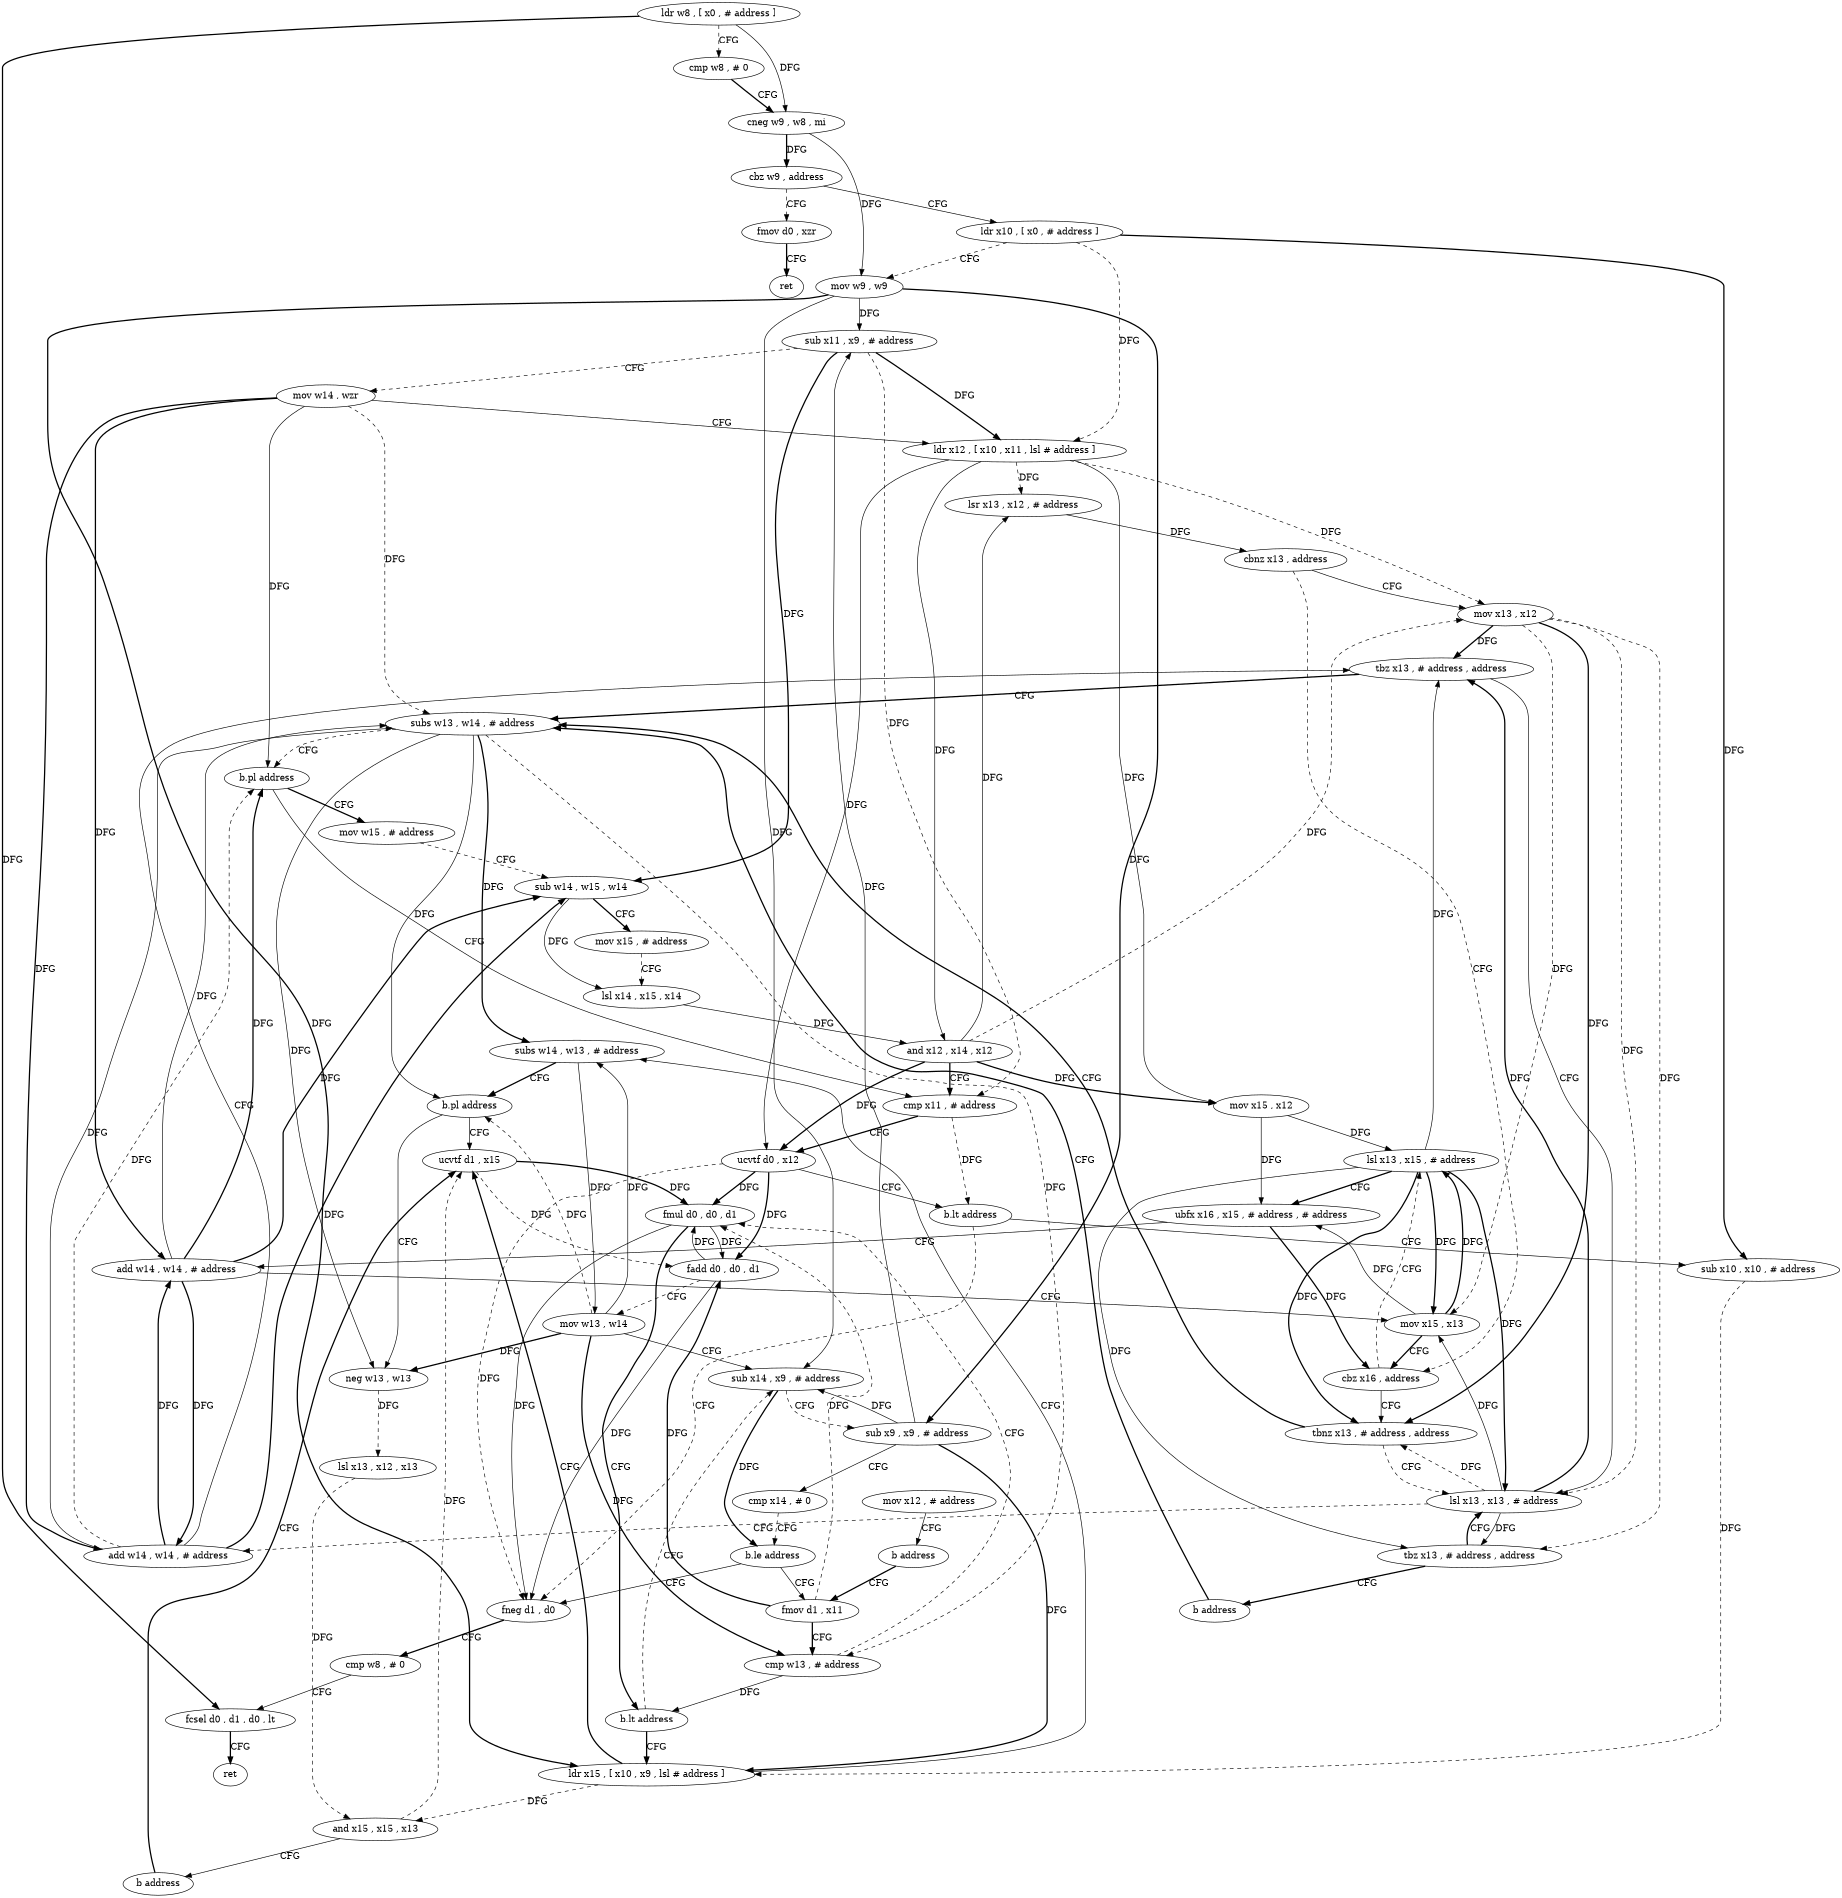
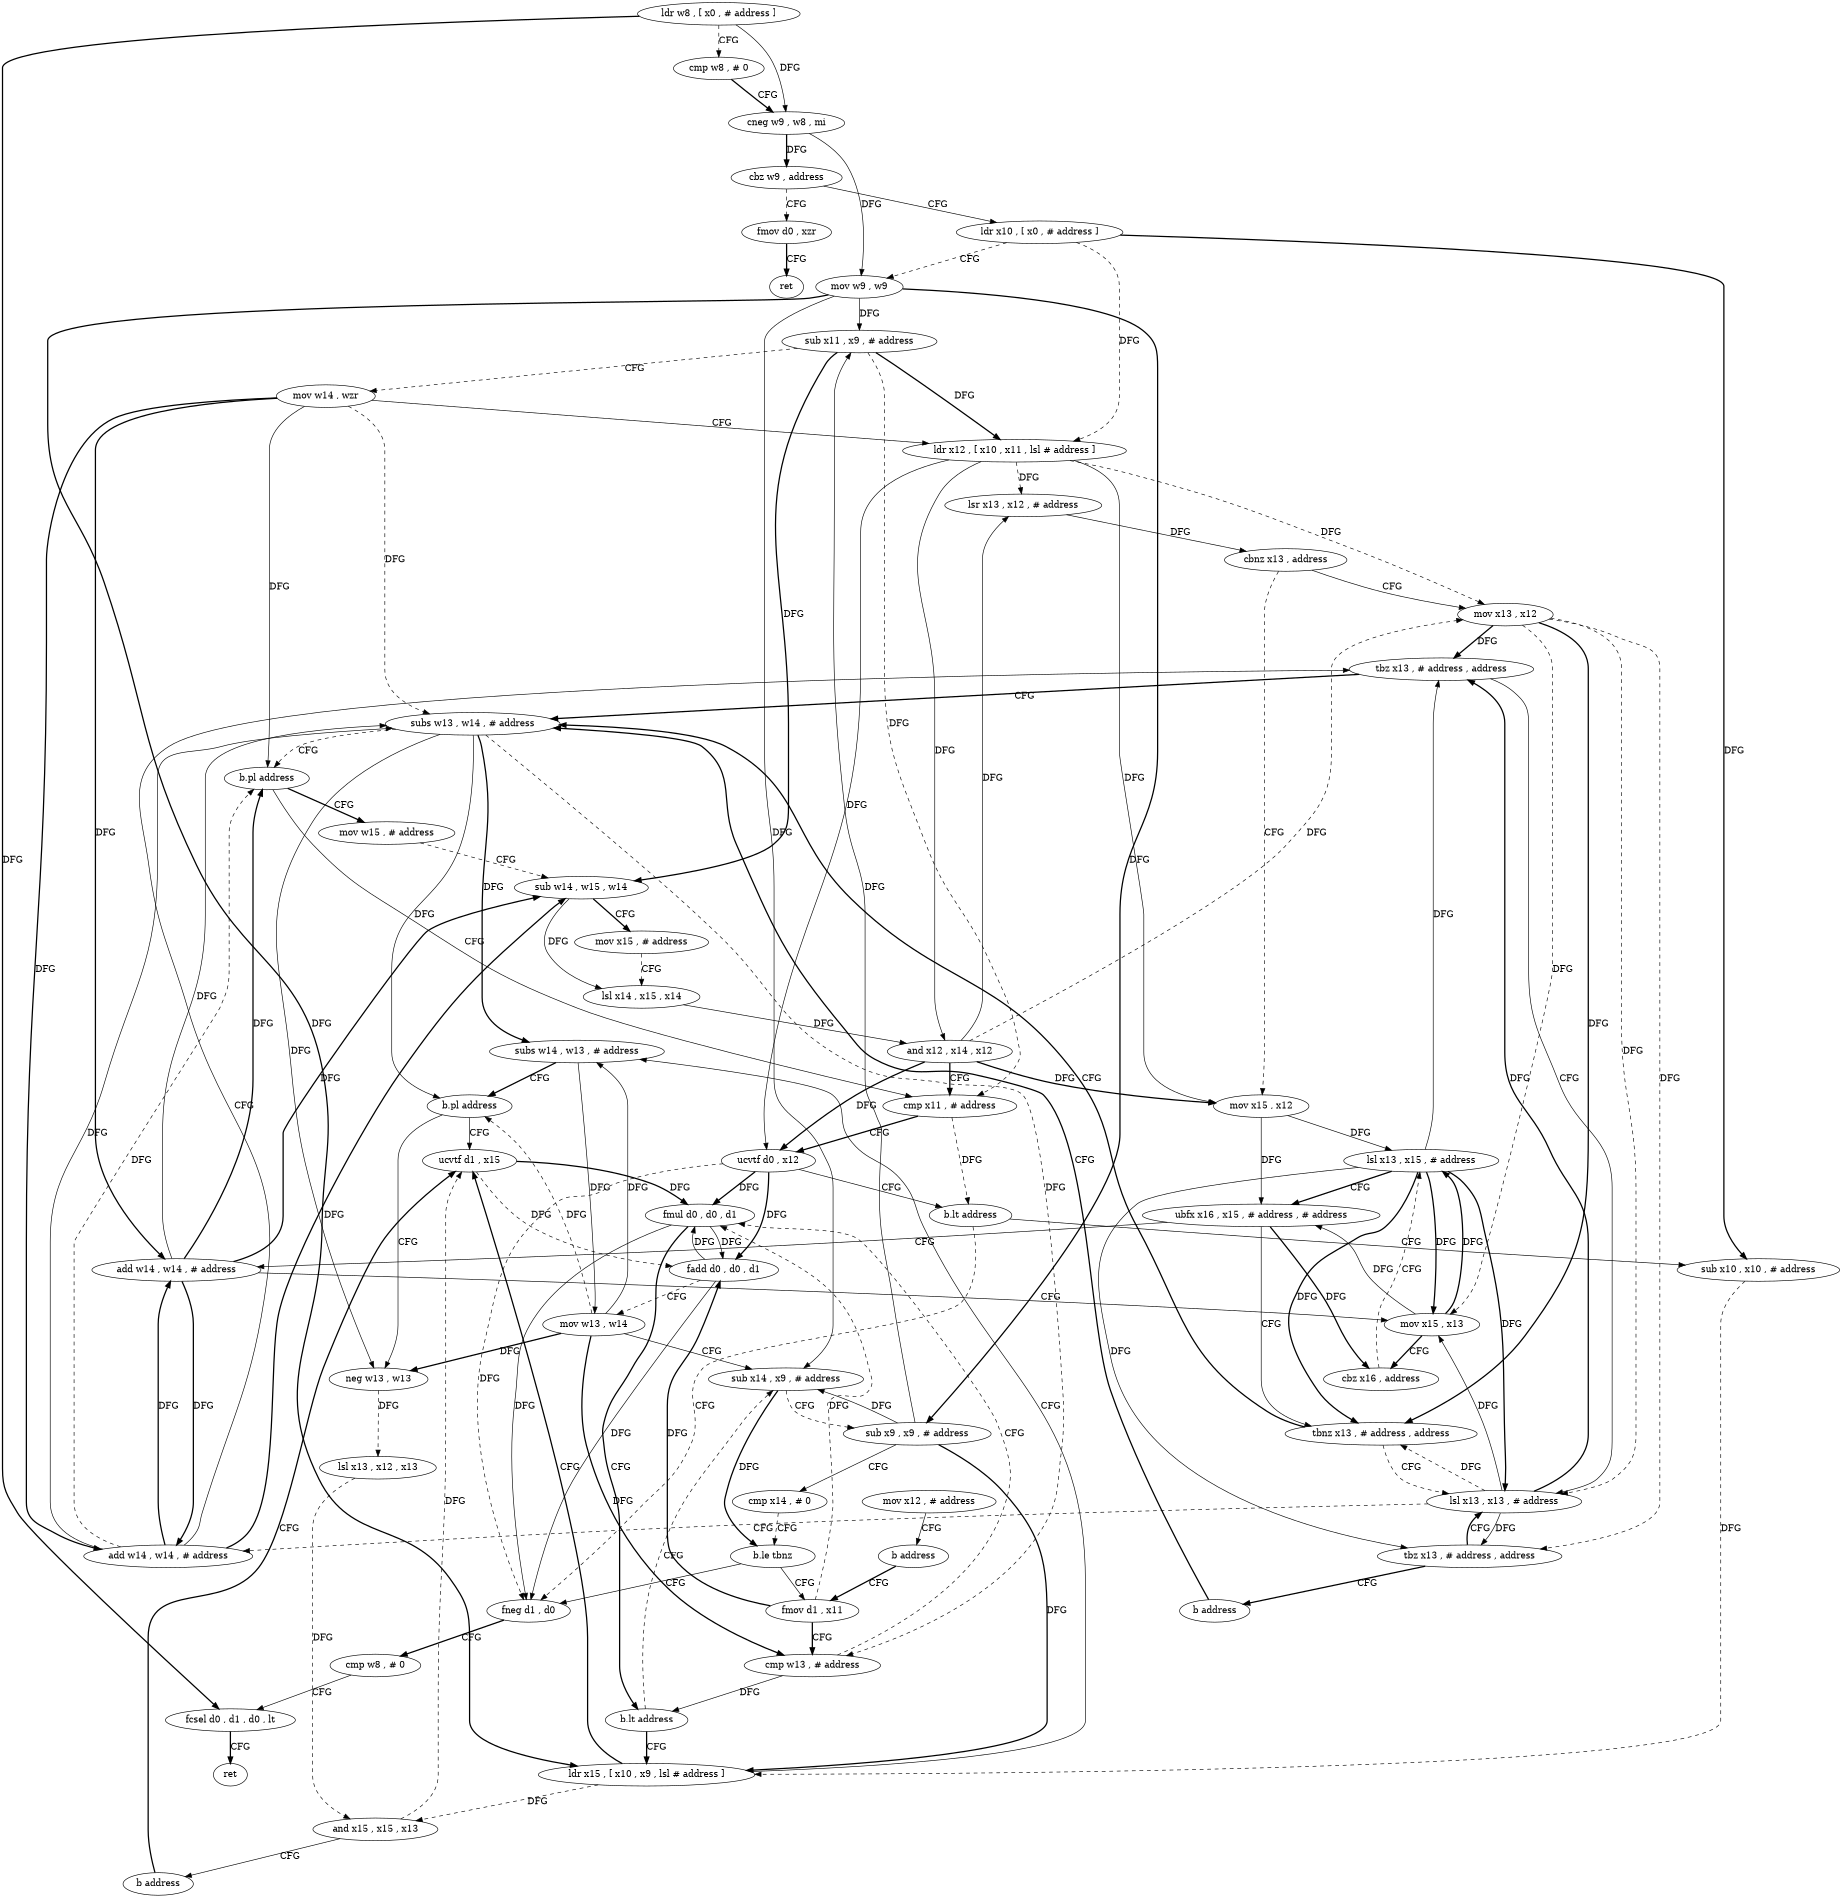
edge "cbnz x13 , address" -> "cbz x16 , address": now "cbnz x13 , address" -> "mov x15 , x12"
edge "cbz x16 , address" -> "tbnz x13 , # address , address": now "ubfx x16 , x15 , # address , # address" -> "tbnz x13 , # address , address"
node "b.le address": label "b.le address" -> "b.le tbnz"
